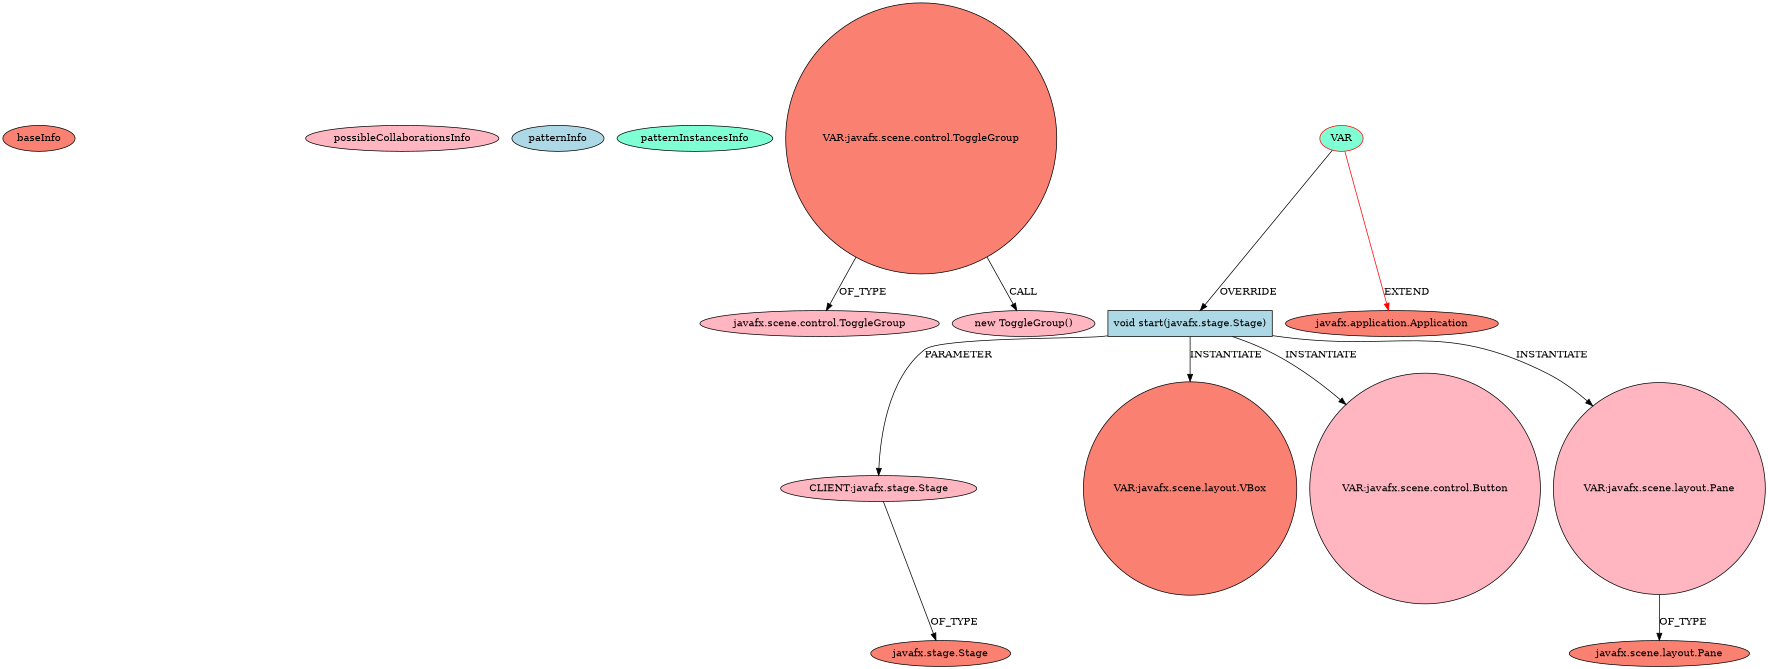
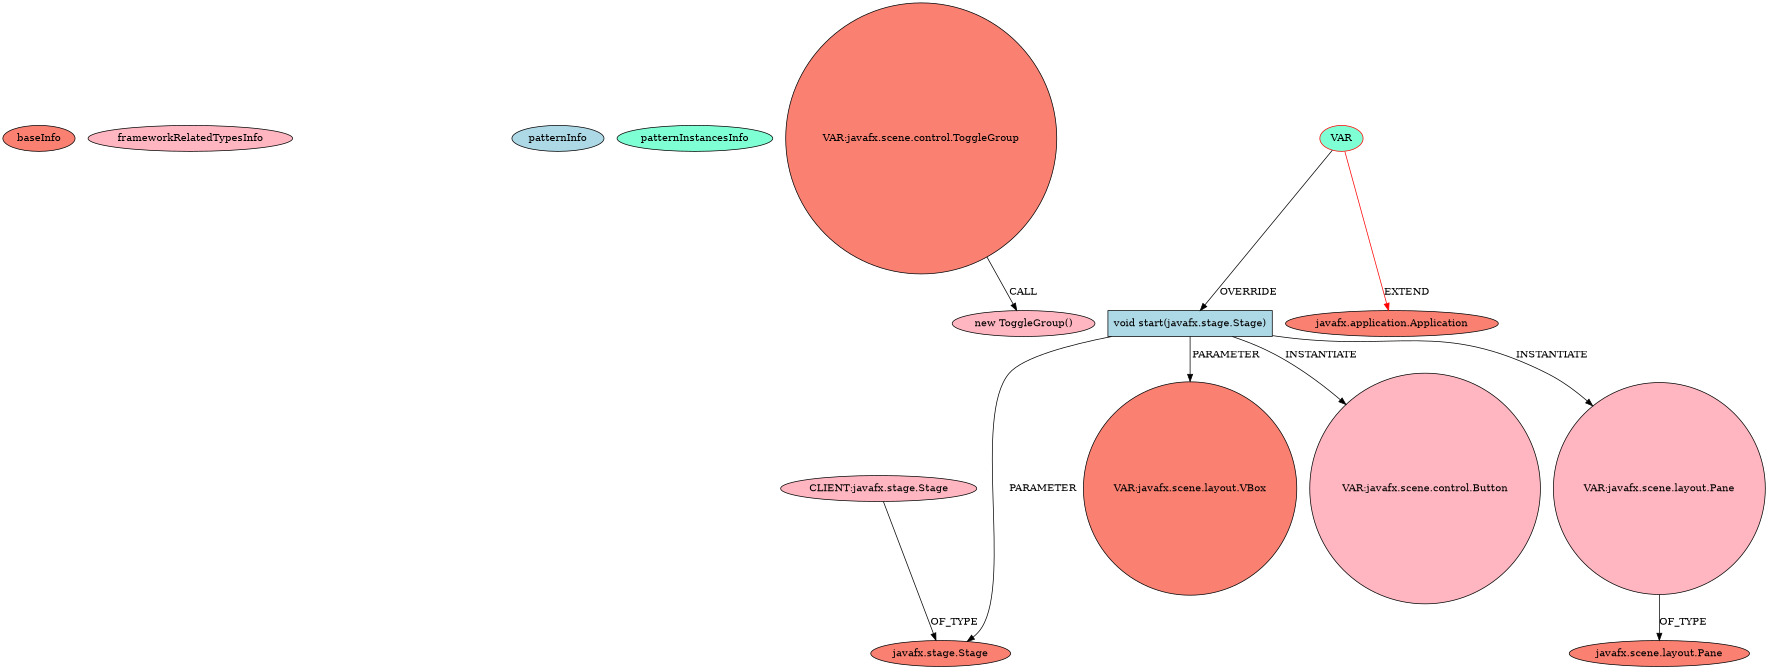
node "frameworkRelatedTypesInfo": added
node "possibleCollaborationsInfo": removed
node "javafx.scene.control.ToggleGroup": removed
edge "void start(javafx.stage.Stage)" -> "CLIENT:javafx.stage.Stage": now "void start(javafx.stage.Stage)" -> "javafx.stage.Stage"
edge "void start(javafx.stage.Stage)" -> "VAR:javafx.scene.layout.VBox": label "INSTANTIATE" -> "PARAMETER"
